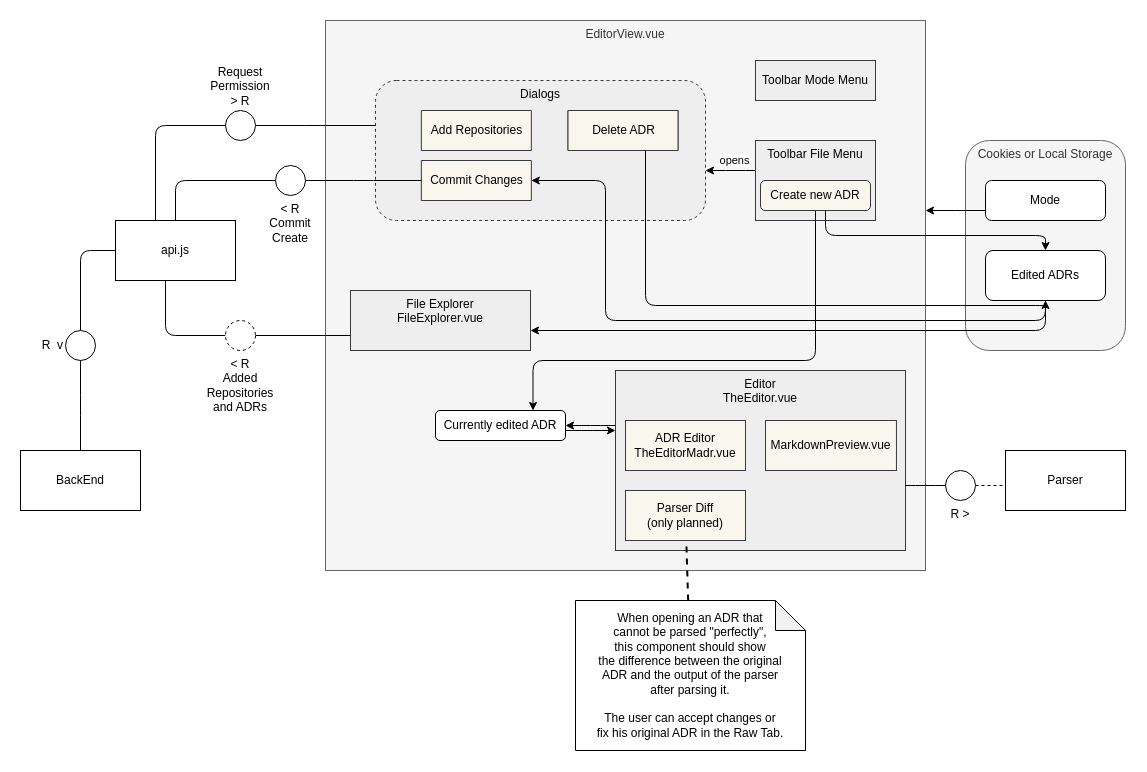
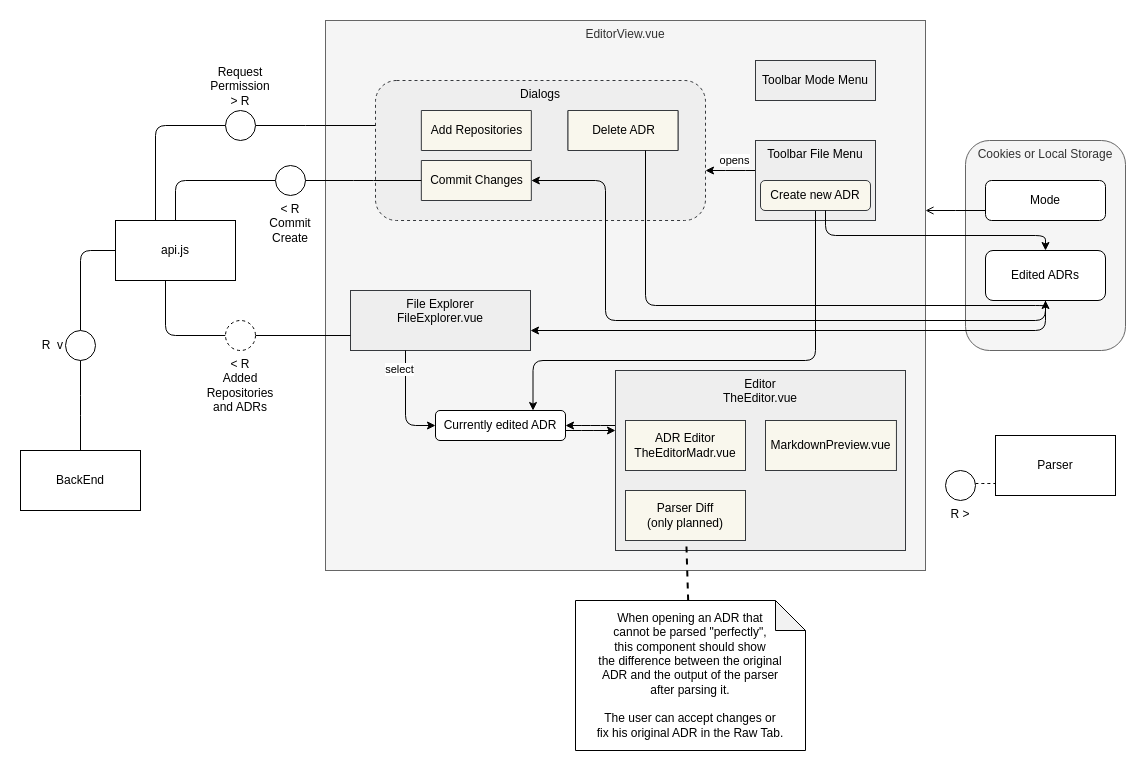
edge "Mode" -> "EditorView.vue": arrowhead classic -> open
edge "File Explorer FileExplorer.vue" -> "Currently edited ADR": added, label "select"
node "Parser": moved (1066, 481) -> (1056, 466)
edge "Editor TheEditor.vue" -- "R >": removed
